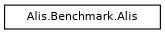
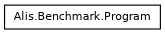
node "Alis.Benchmark.Alis": label "Alis.Benchmark.Alis" -> "Alis.Benchmark.Program"
